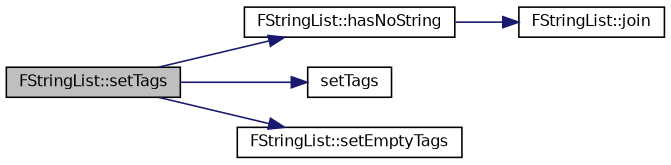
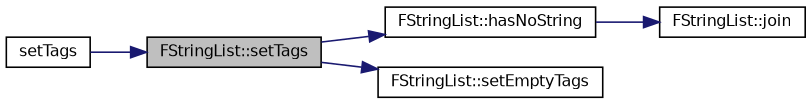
edge "FStringList::setTags" -> "setTags": reversed
